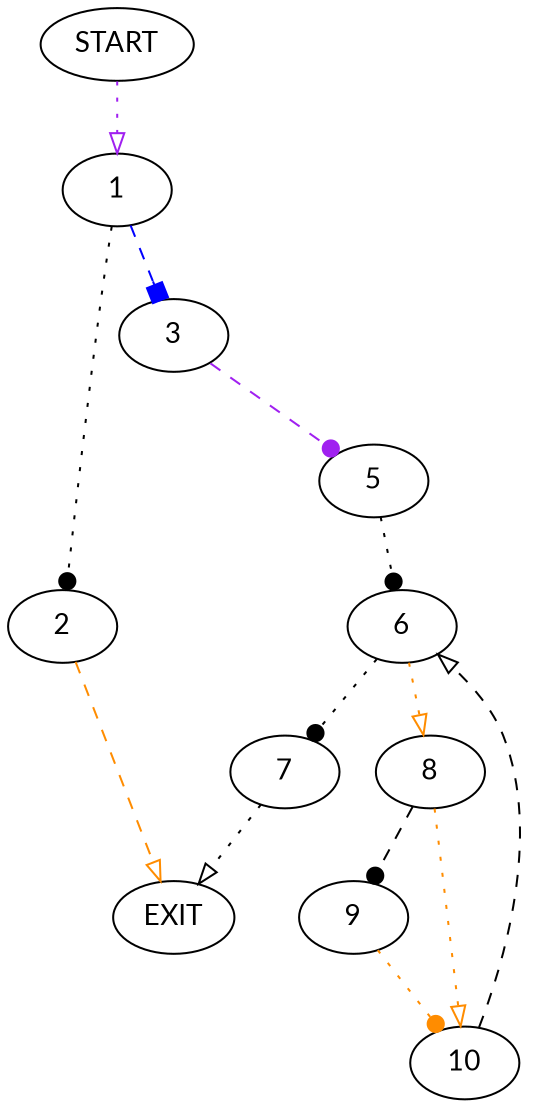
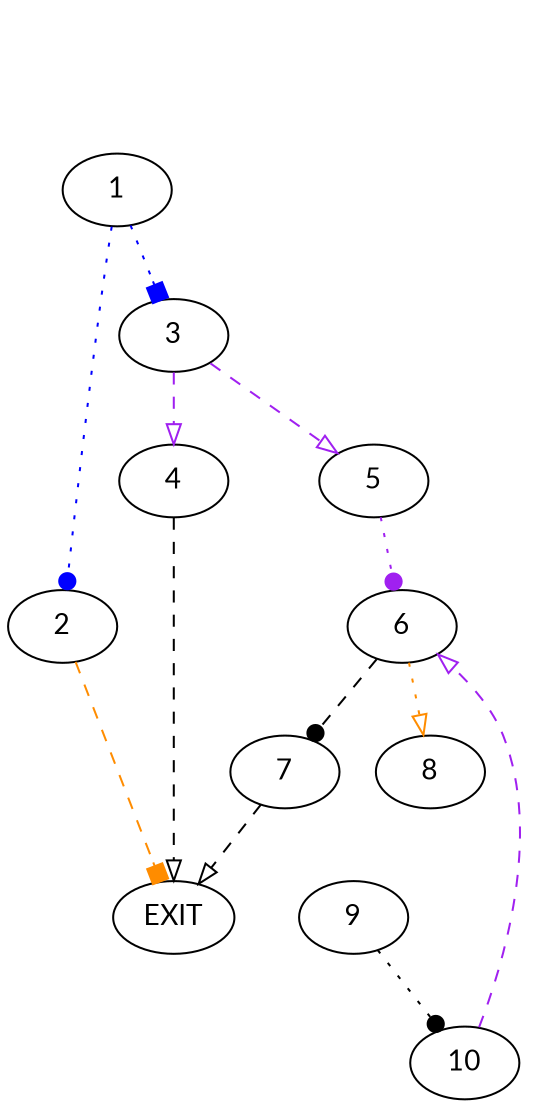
node "START": removed
edge "1" -> "3": style dashed -> dotted
edge "1" -> "2": color black -> blue
edge "3" -> "5": arrowhead dot -> onormal
node "4": added
edge "5" -> "6": color black -> purple
edge "6" -> "7": style dotted -> dashed
edge "2" -> "EXIT": arrowhead onormal -> box
edge "7" -> "EXIT": style dotted -> dashed
edge "8" -> "9": removed
edge "10" -> "6": color black -> purple
edge "8" -> "10": removed
edge "9" -> "10": color darkorange -> black
